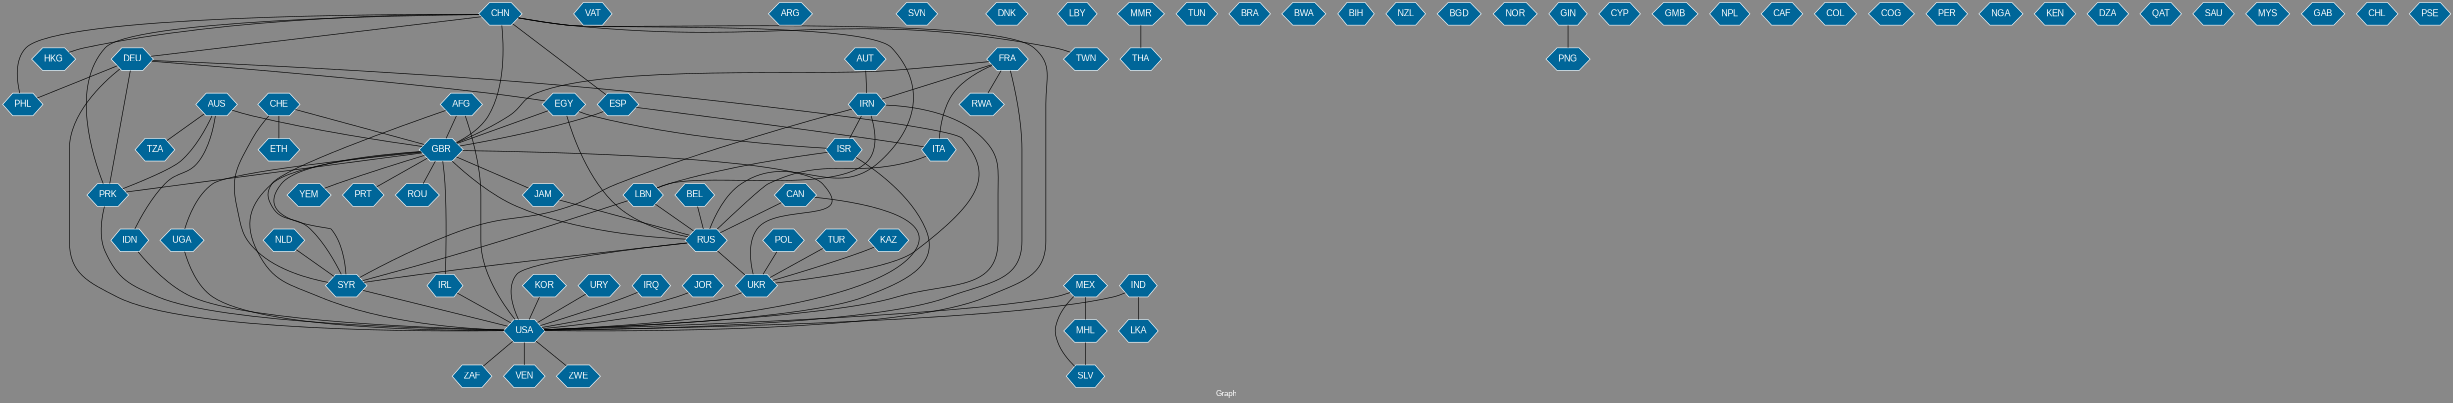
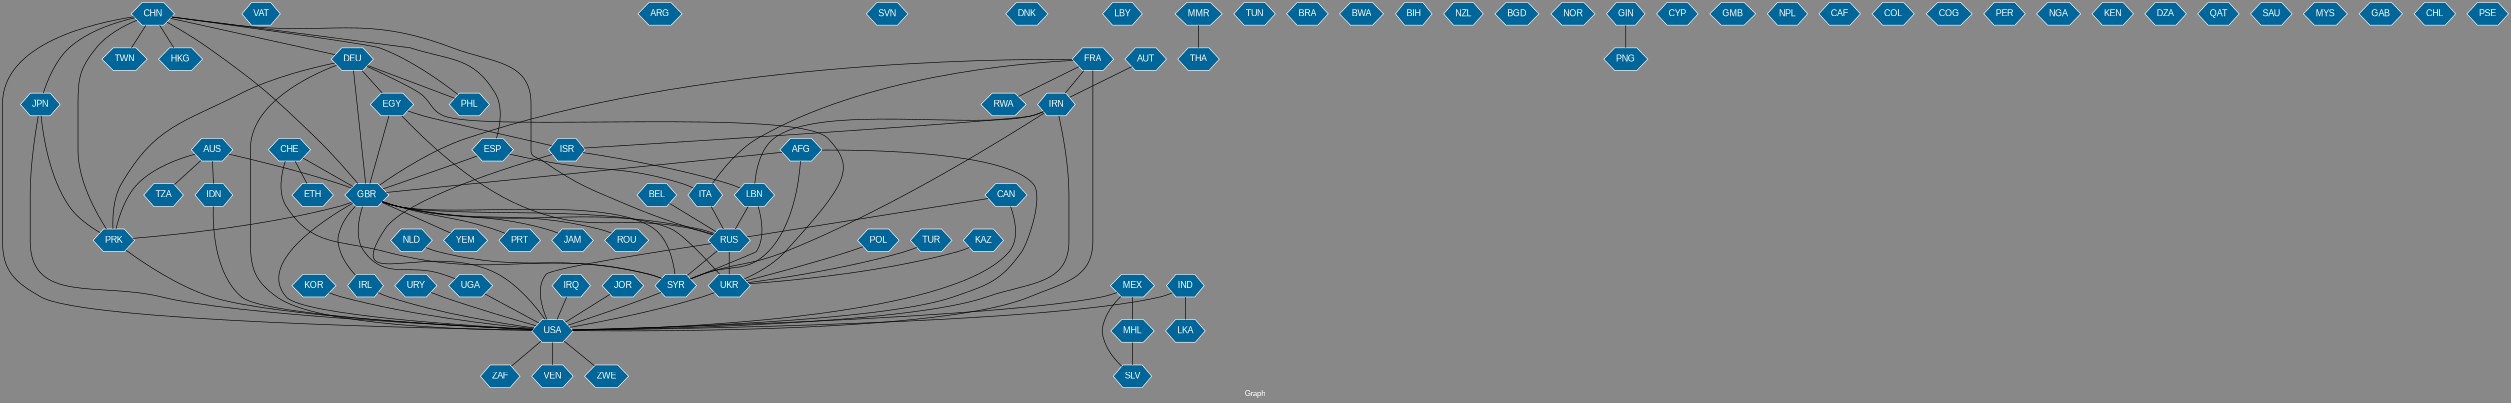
node "JPN": added
edge "DEU" -- "GBR": added
edge "JAM" -- "RUS": removed
